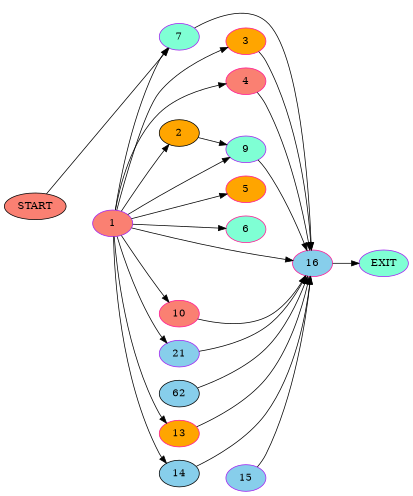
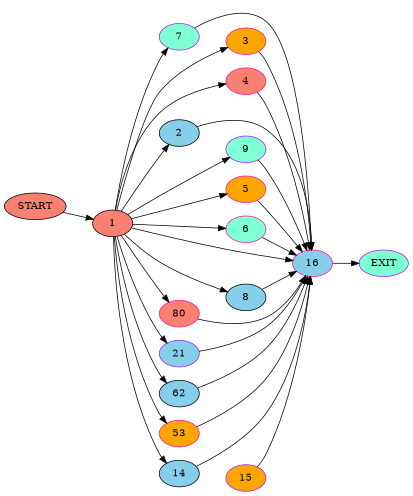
edge "START" -> "7": now "START" -> "1"
node "2": fillcolor orange -> skyblue
edge "2" -> "9": now "2" -> "16"
node "1": color purple -> black
edge "5" -> "16": added
edge "6" -> "16": added
node "8": added
edge "1" -> "62": added
node "10": label "10" -> "80"
node "13": label "13" -> "53"
node "15": fillcolor skyblue -> orange
